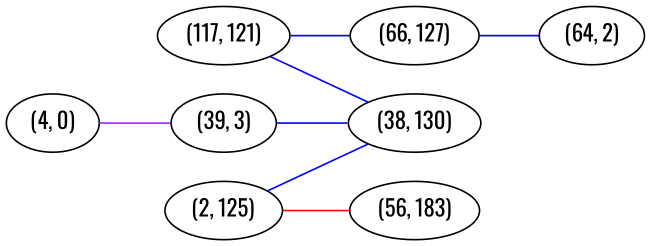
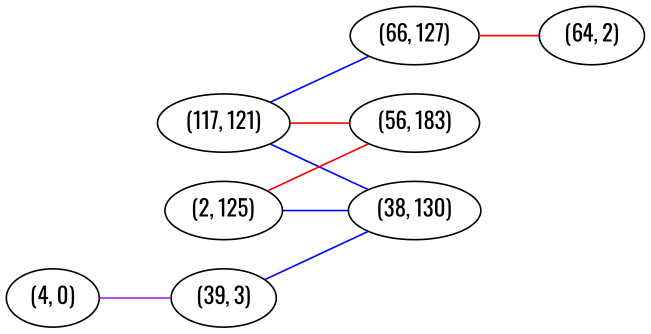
edge "(66, 127)" -- "(64, 2)": color blue -> red
edge "(117, 121)" -- "(56, 183)": added
